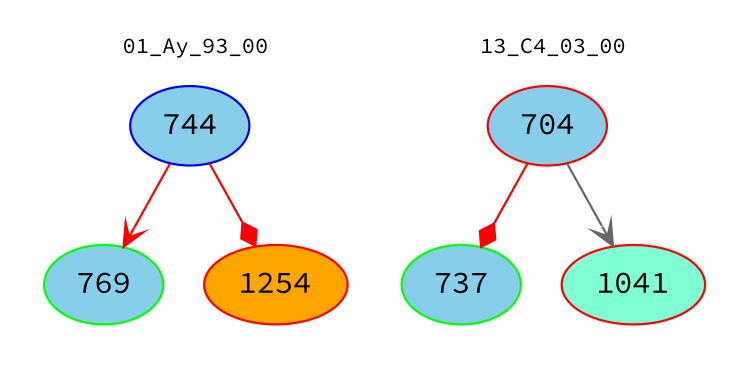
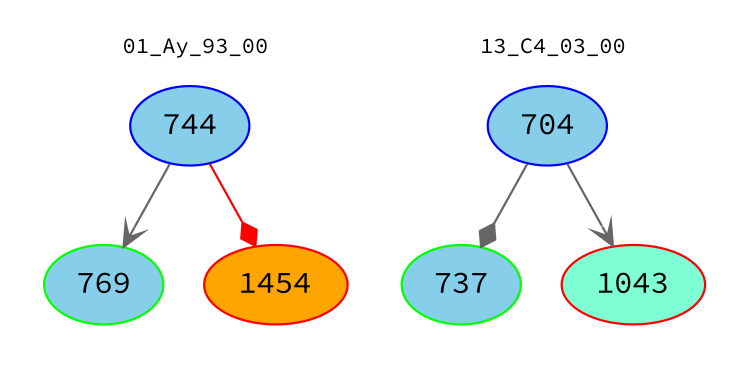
node "704": color red -> blue
edge "704" -> "737": color red -> gray40
edge "744" -> "769": color red -> gray40
node "1254": label "1254" -> "1454"
node "1041": label "1041" -> "1043"
